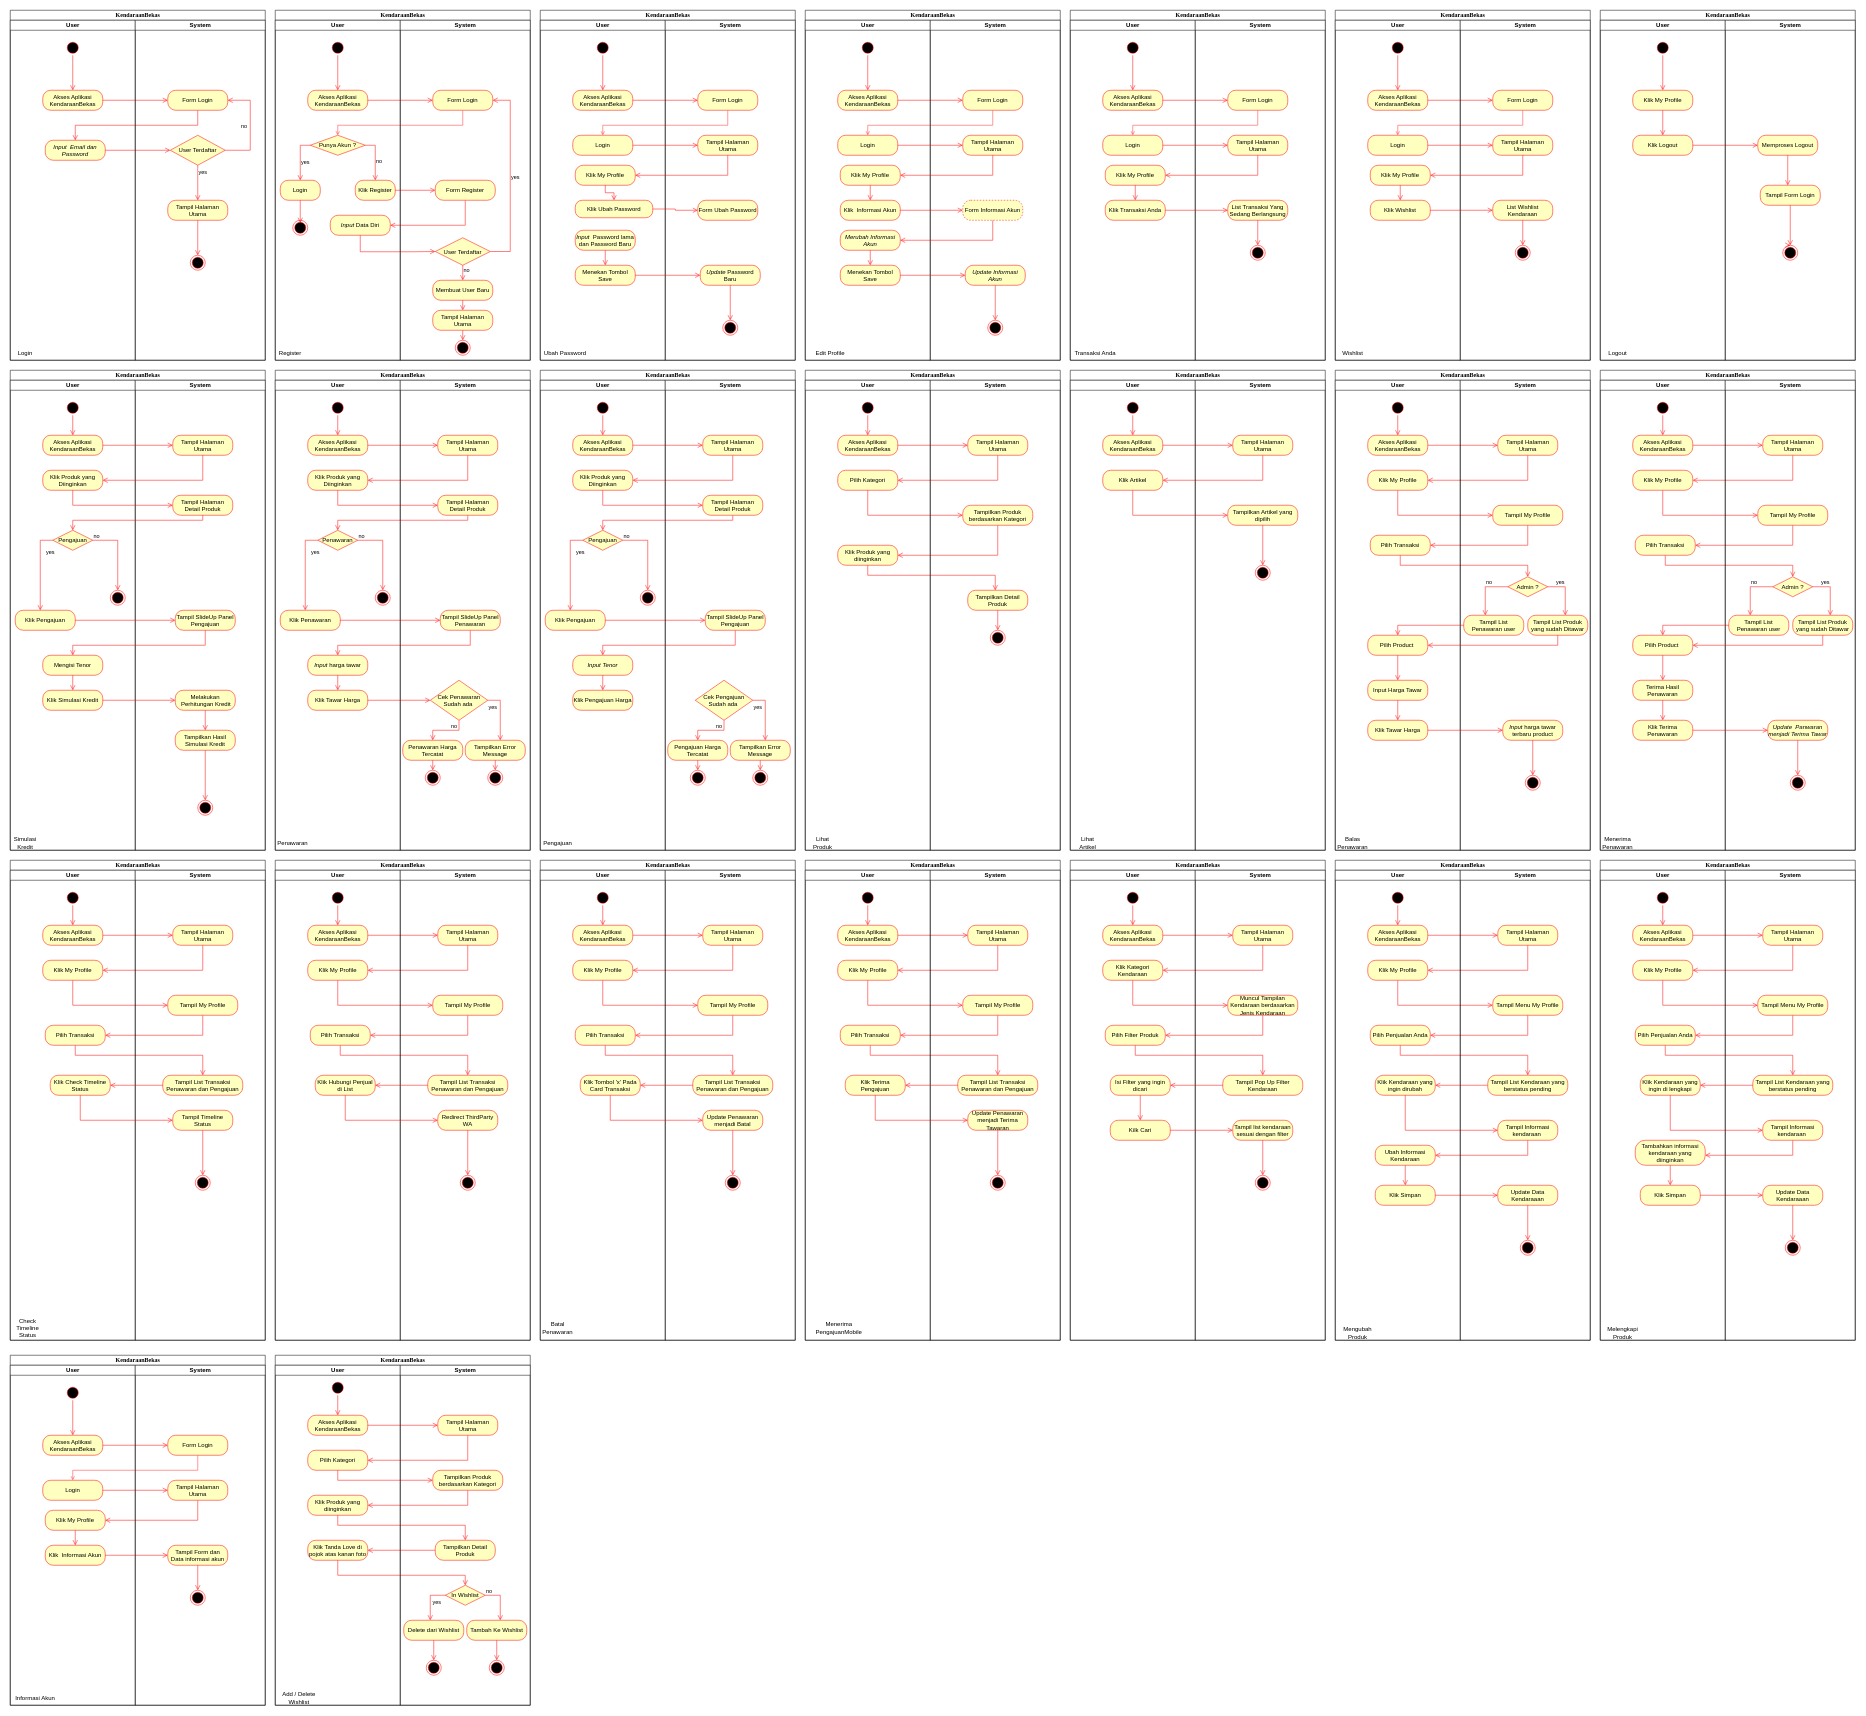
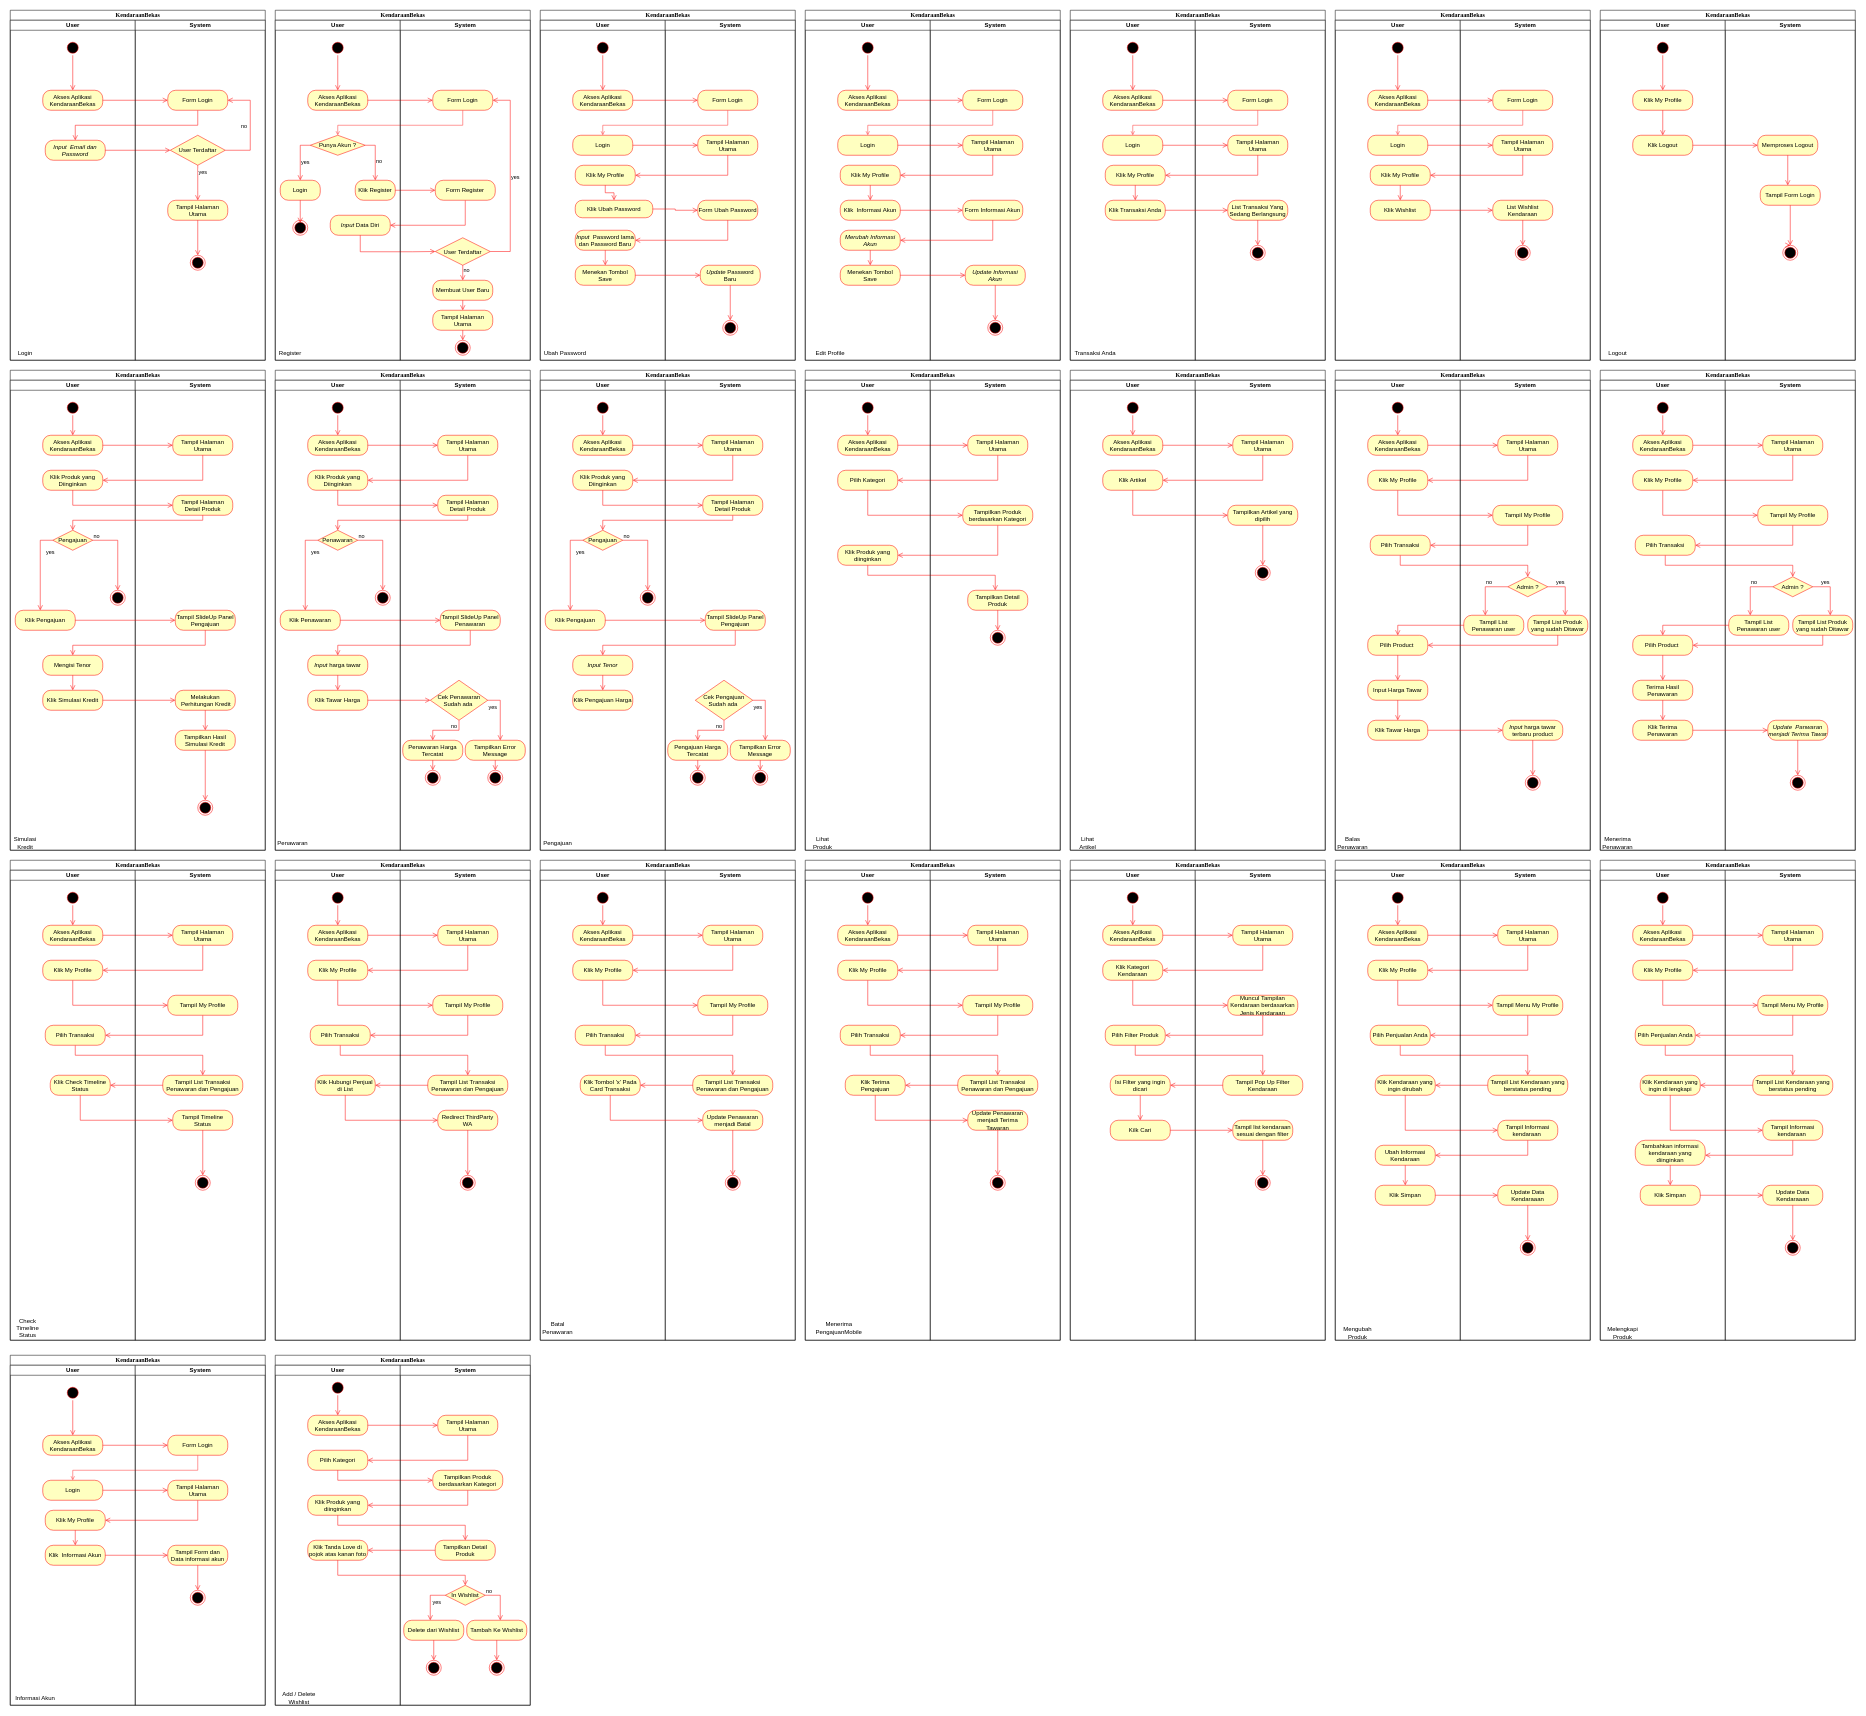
node "Form Informasi Akun": style dashed -> solid
edge "Form Ubah Password" -> "Input Password lama dan Password Baru": added
node "Wishlist": removed
